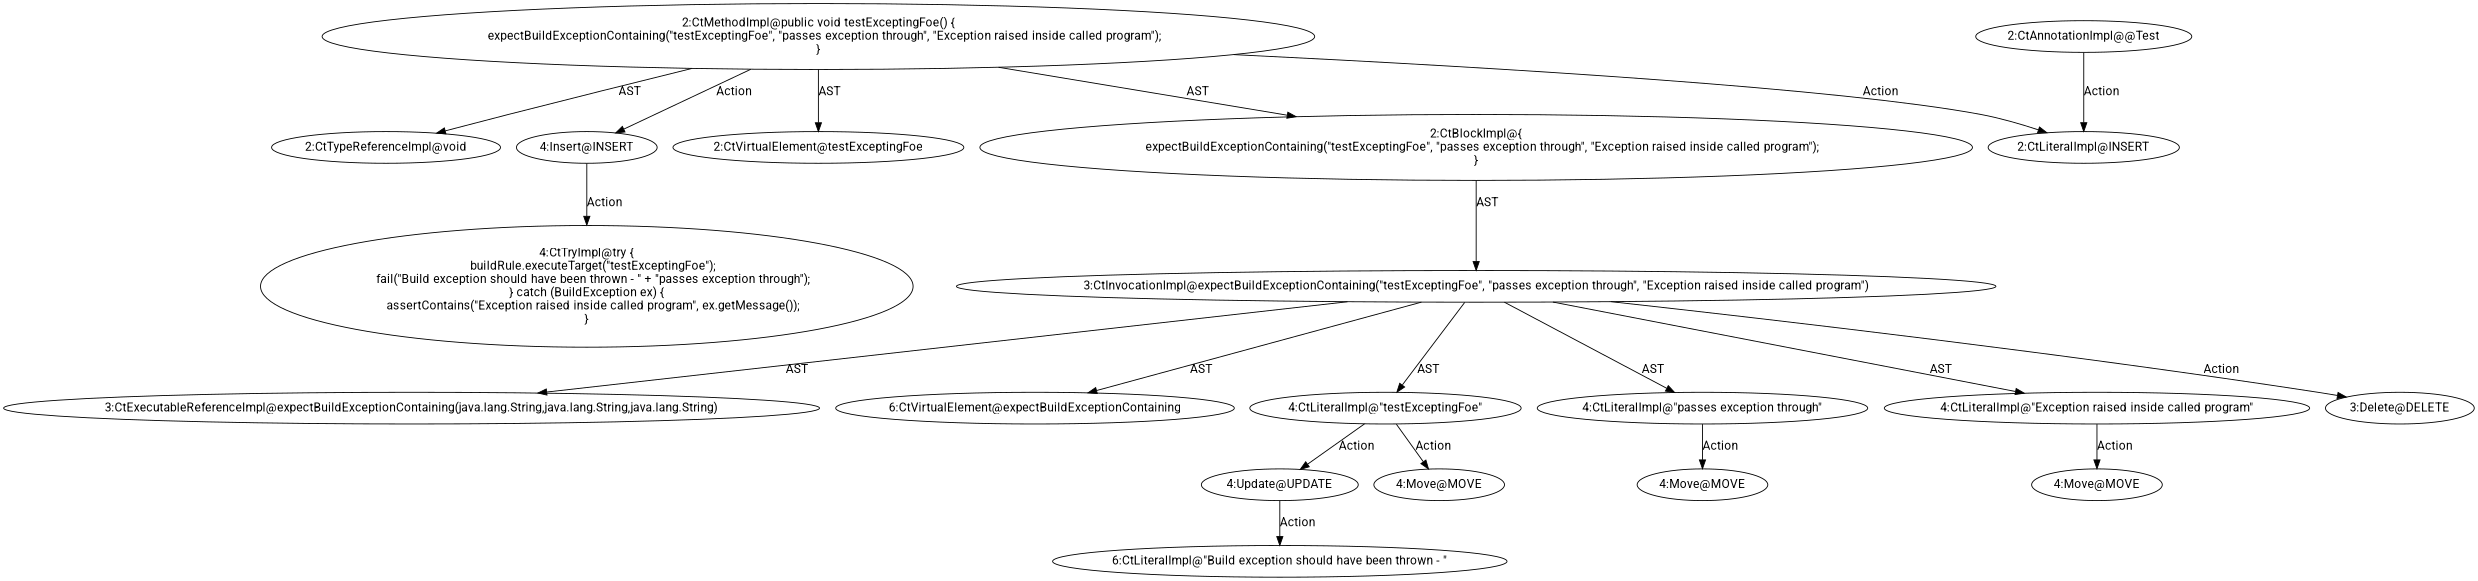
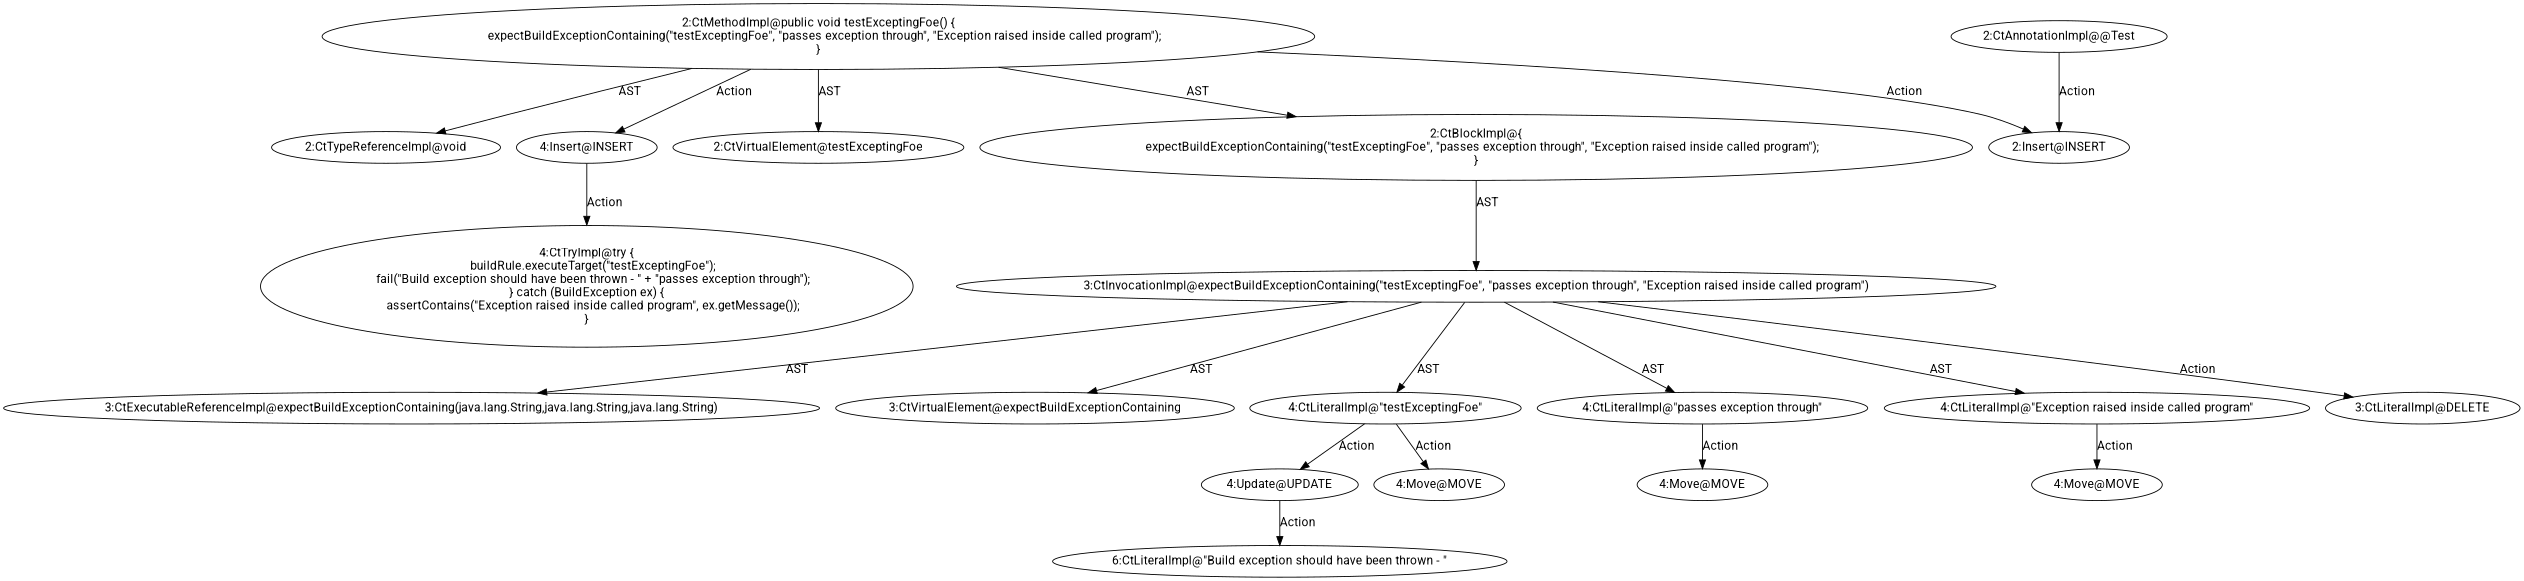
node "2:CtLiteralImpl@INSERT": label "2:CtLiteralImpl@INSERT" -> "2:Insert@INSERT"
node "6:CtVirtualElement@expectBuildExceptionContaining": label "6:CtVirtualElement@expectBuildExceptionContaining" -> "3:CtVirtualElement@expectBuildExceptionContaining"
node "3:Delete@DELETE": label "3:Delete@DELETE" -> "3:CtLiteralImpl@DELETE"
